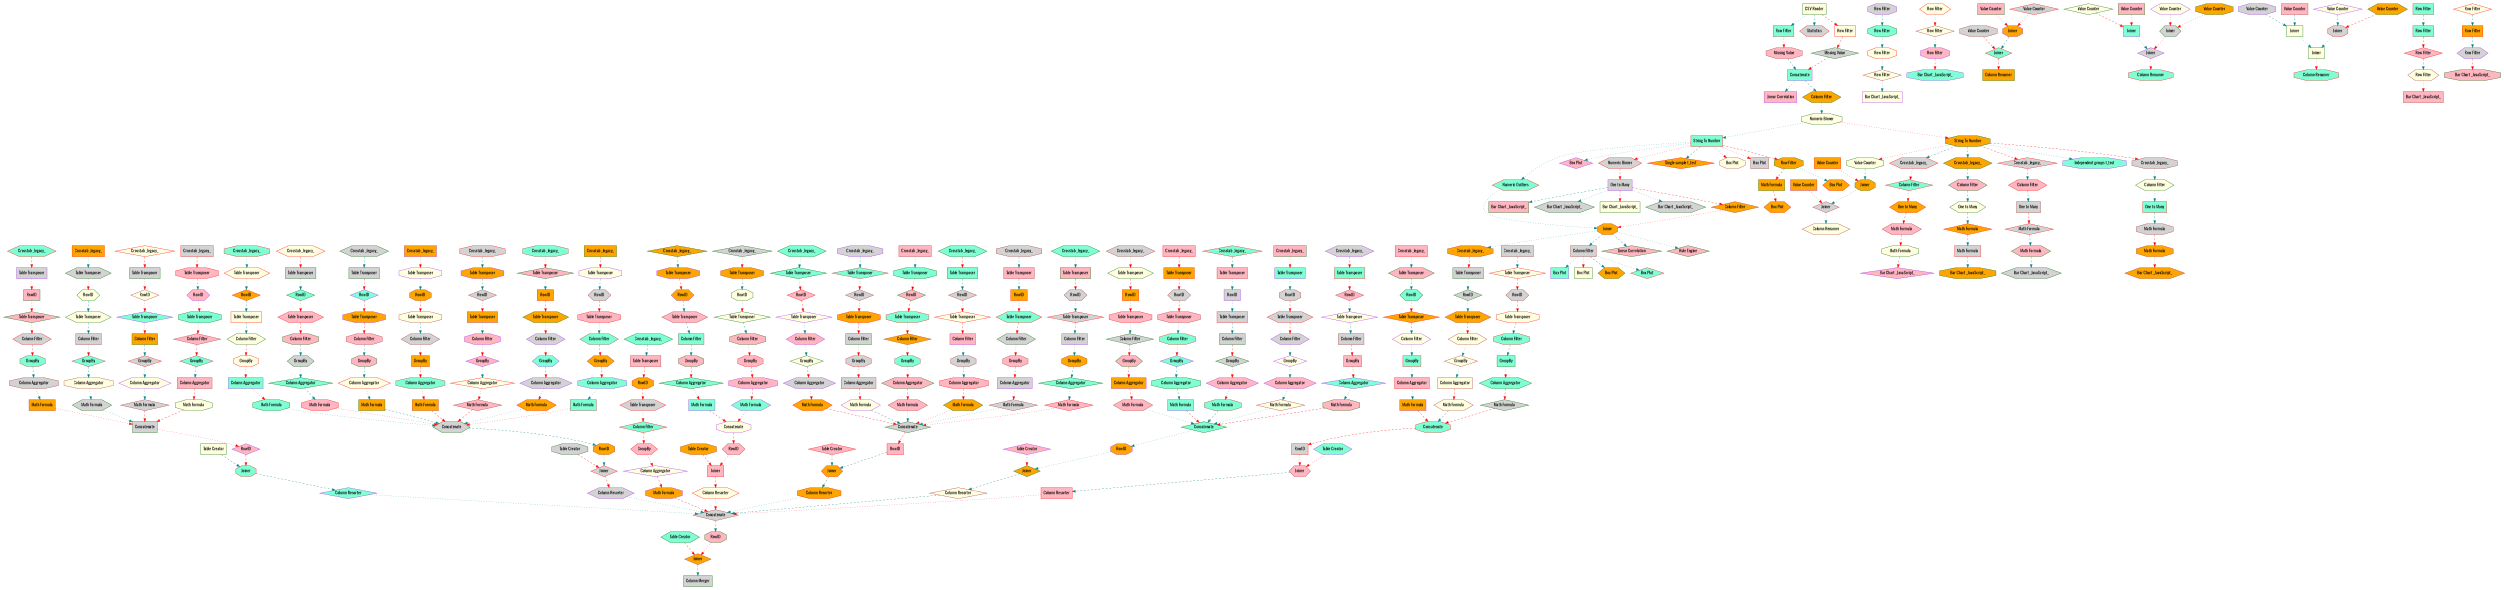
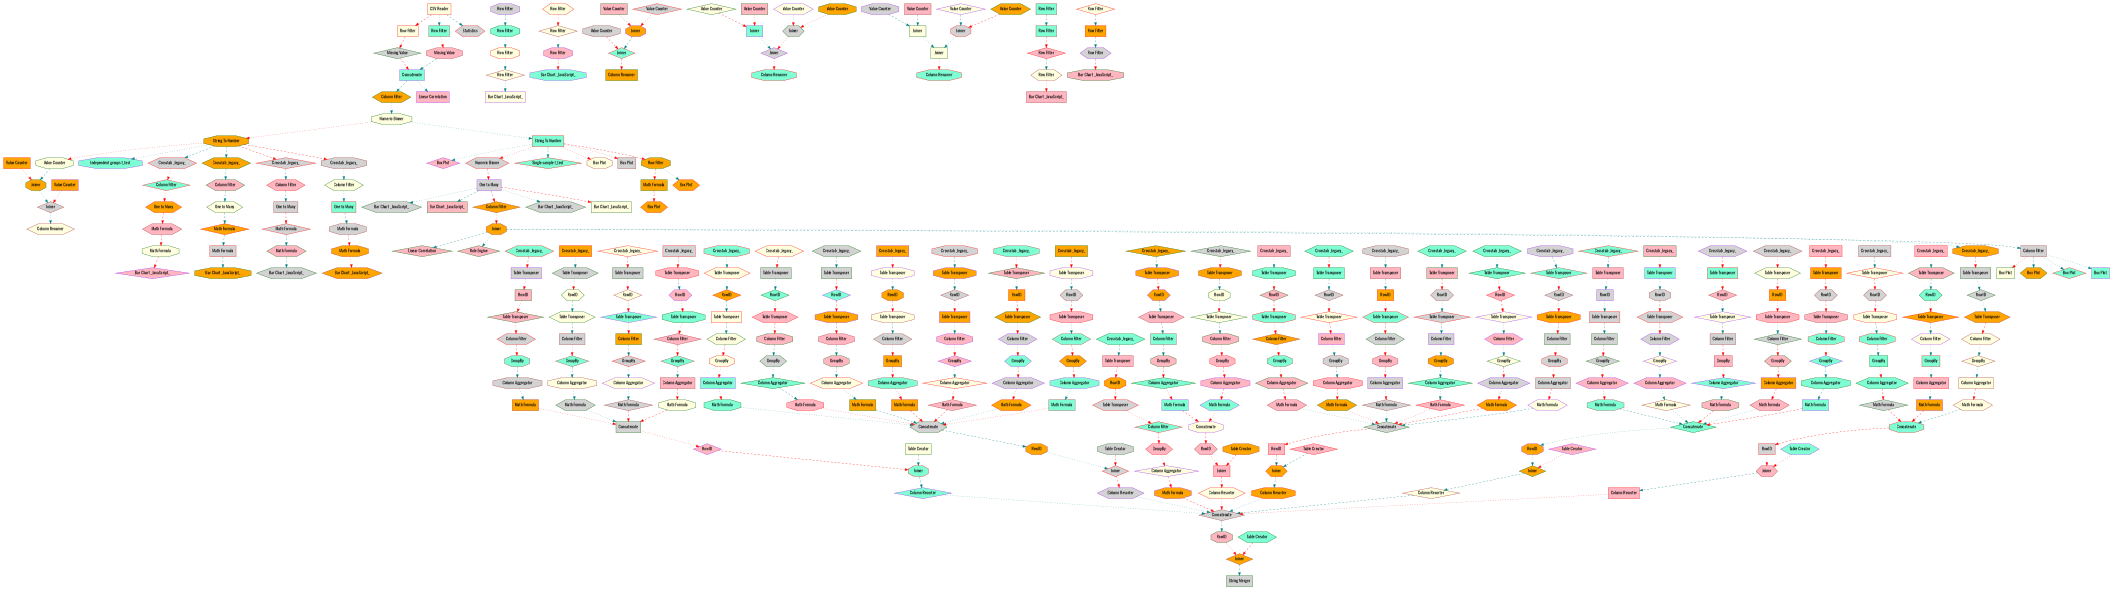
node "CSV Reader": color darkgreen -> red
node "Single sample t_test": fillcolor orange -> aquamarine
node "Numeric Outliers": removed
node "Column Merger": label "Column Merger" -> "String Merger"
